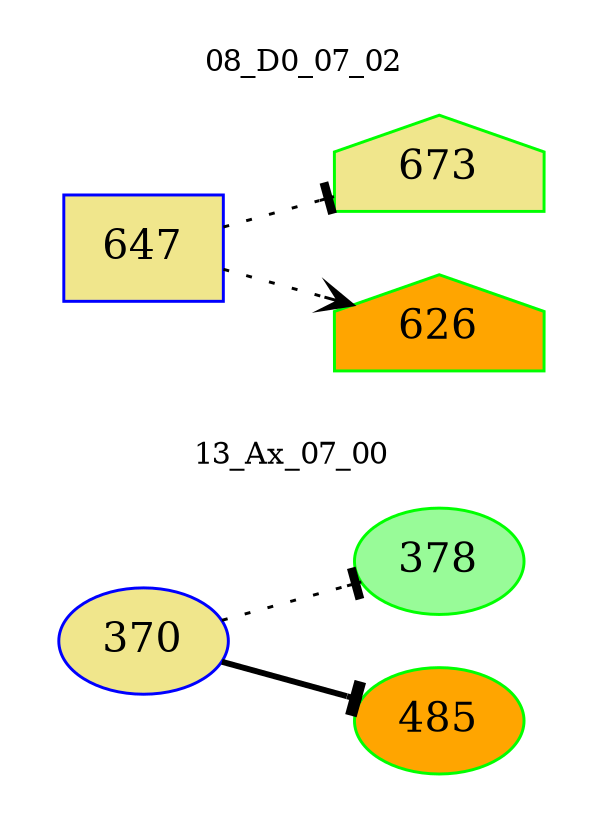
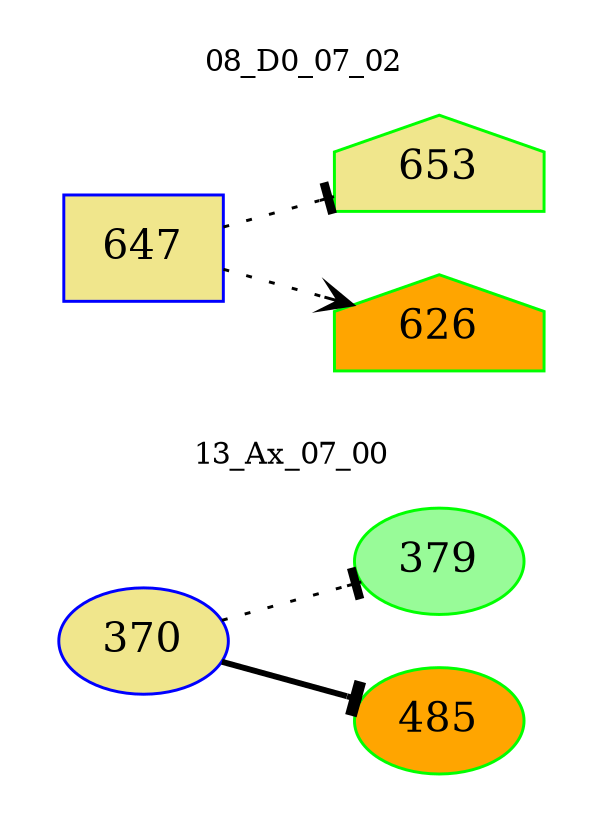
node "673": label "673" -> "653"
node "378": label "378" -> "379"
